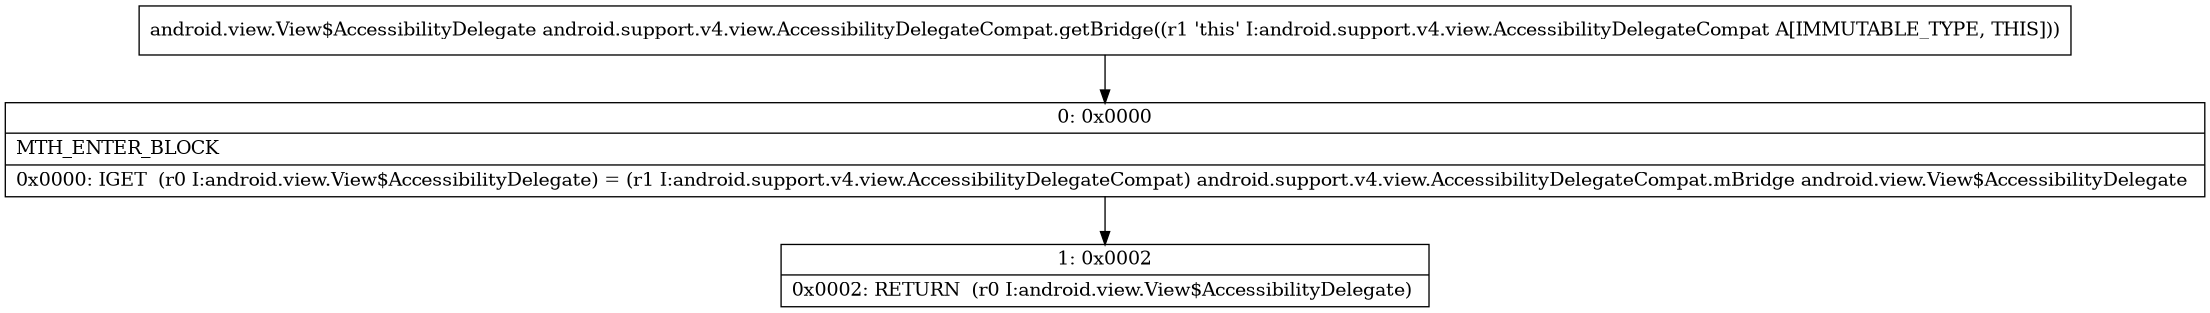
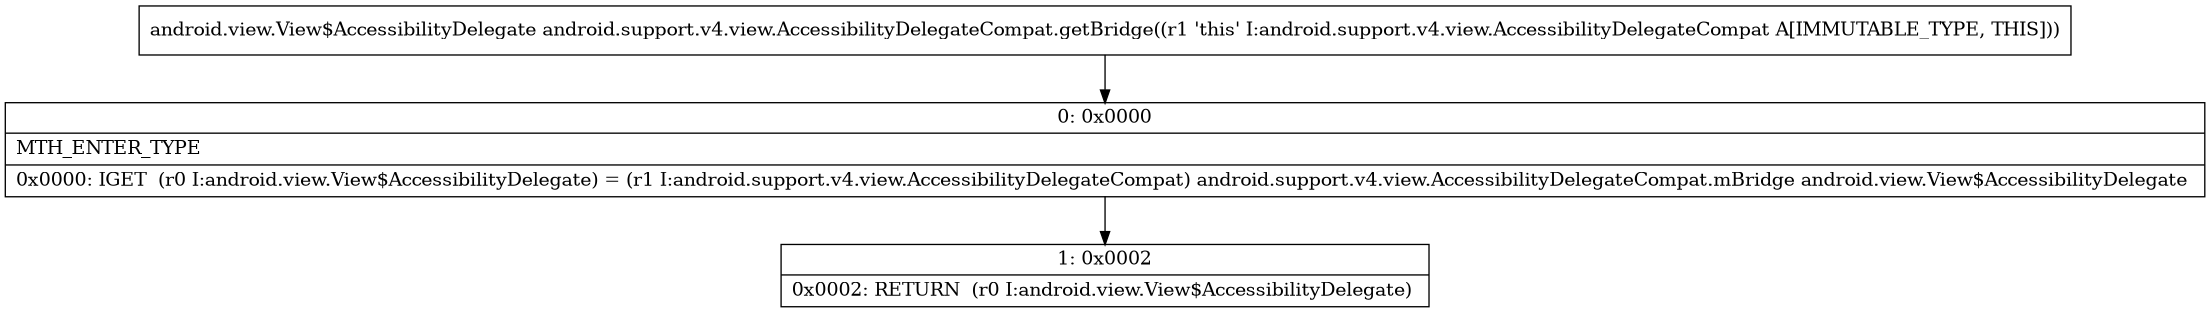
node "0: 0x0000": text "MTH_ENTER_BLOCK" -> "MTH_ENTER_TYPE"
